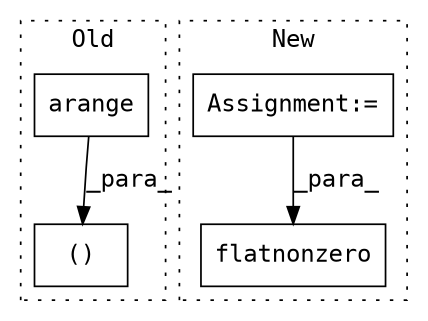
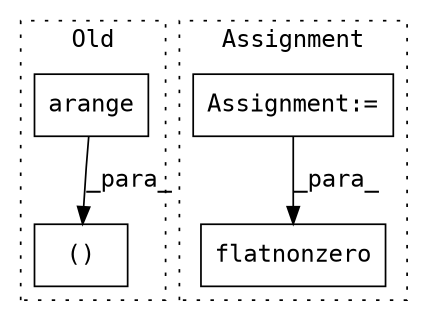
cluster "New": label "New" -> "Assignment"
